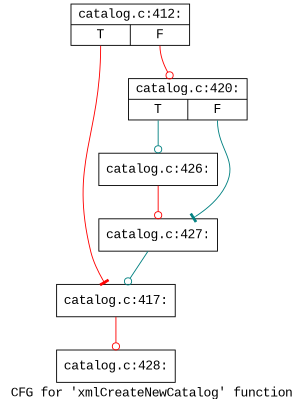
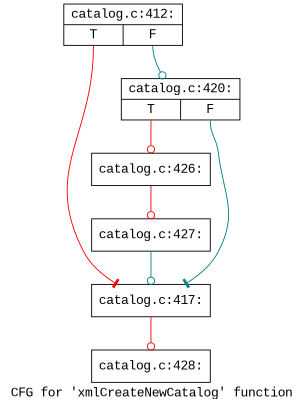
edge "catalog.c:412:" -> "catalog.c:420:": color red -> teal
edge "catalog.c:420:" -> "catalog.c:426:": color teal -> red
edge "catalog.c:420:" -> "catalog.c:427:": now "catalog.c:420:" -> "catalog.c:417:"
